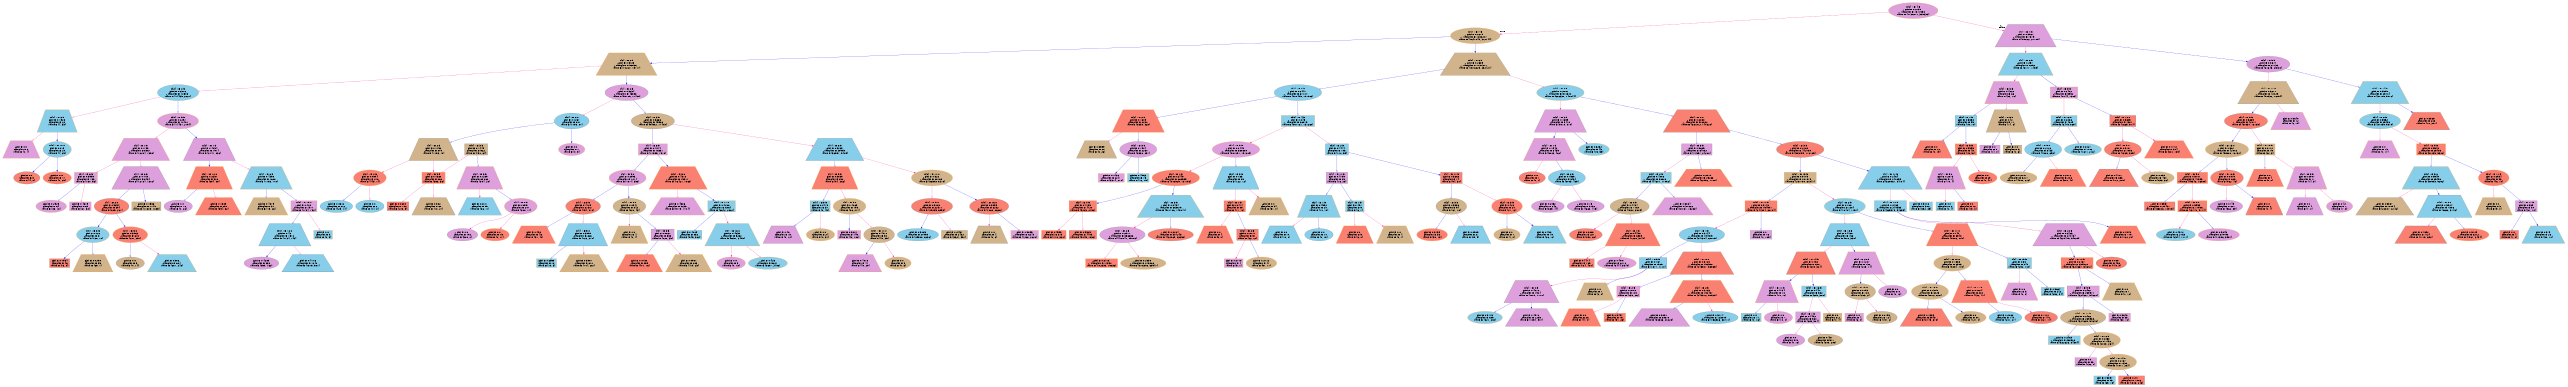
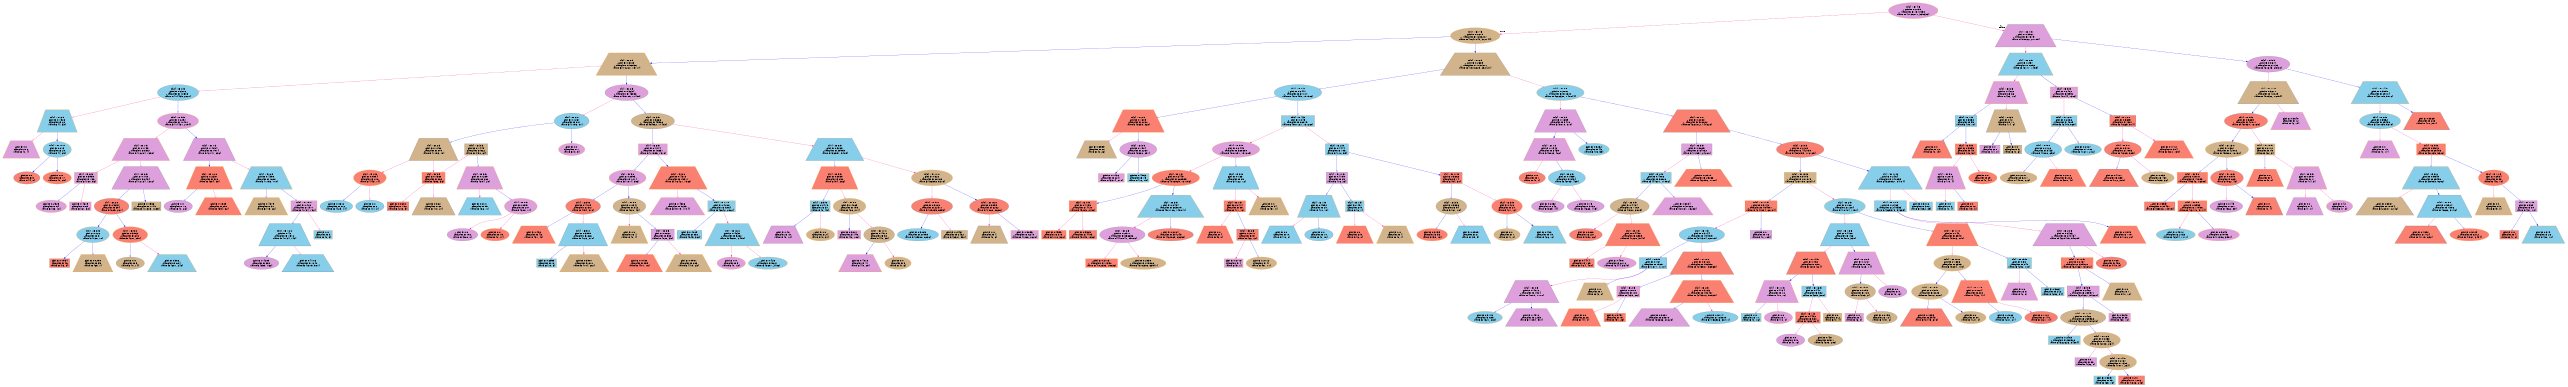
node "X[2] <= 1.5 gini = 0.4452 samples = 580 value = [605, 304]": fillcolor plum -> salmon
